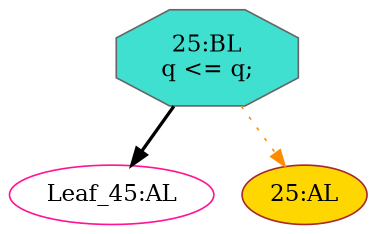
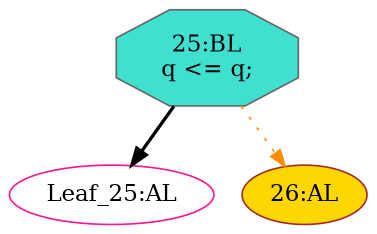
node "Leaf_45:AL": label "Leaf_45:AL" -> "Leaf_25:AL"
node "25:AL": label "25:AL" -> "26:AL"
